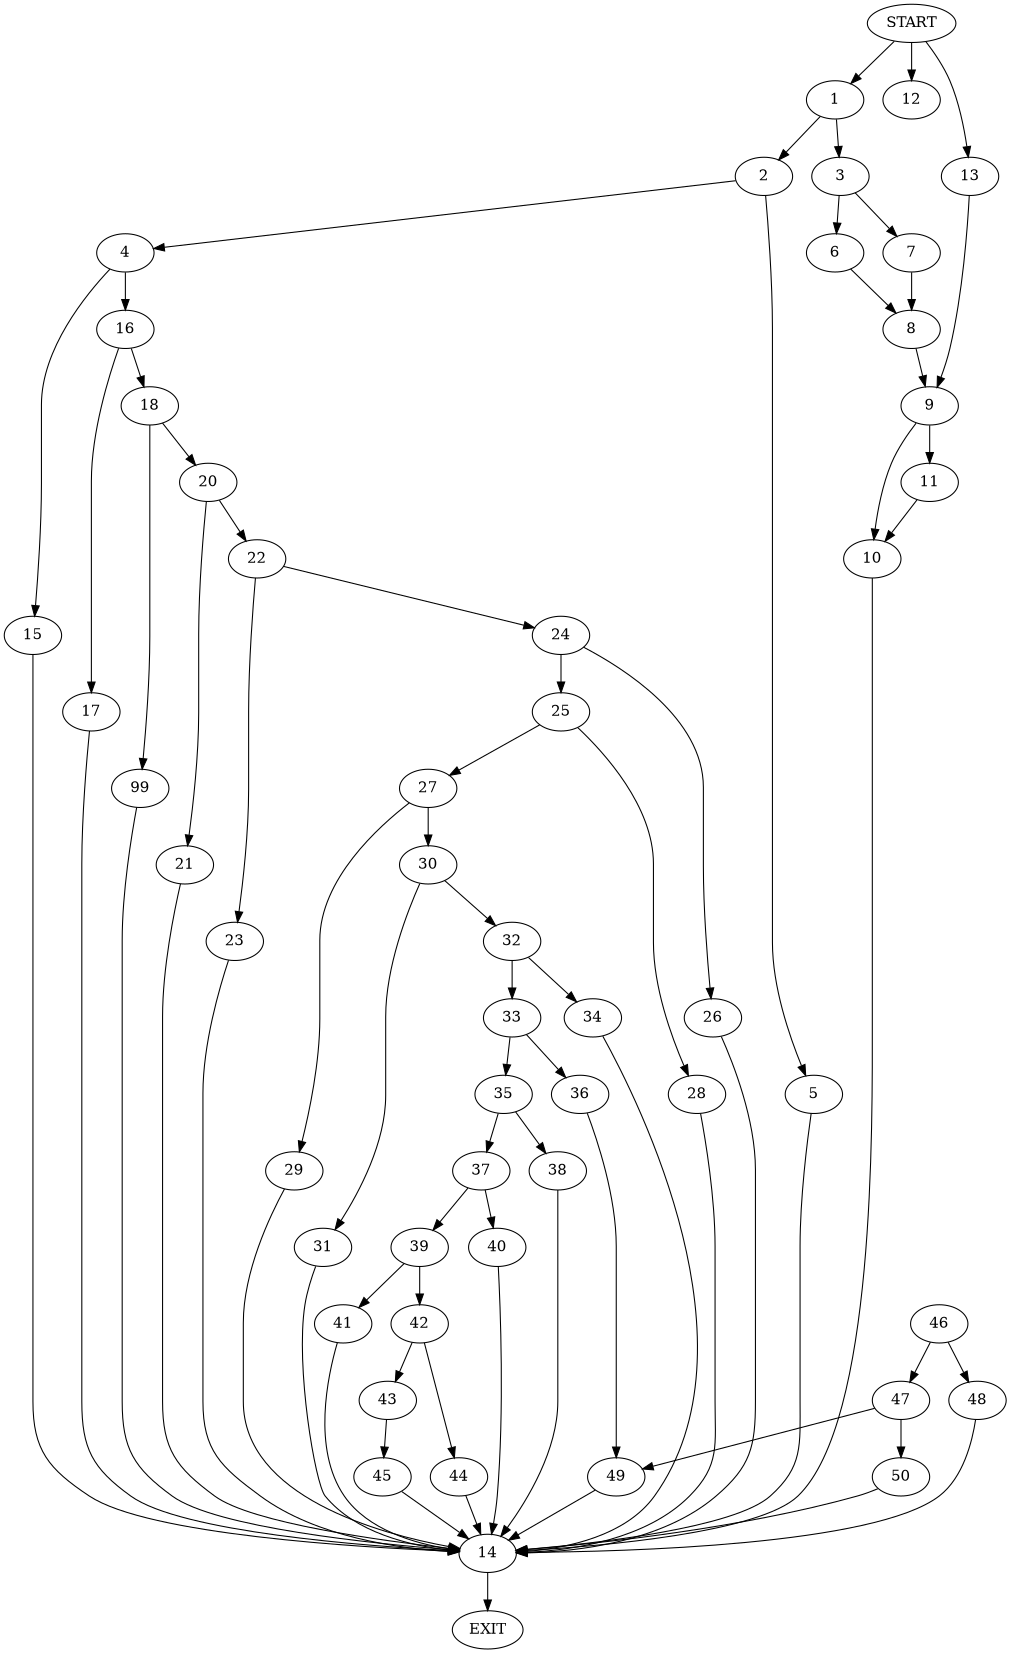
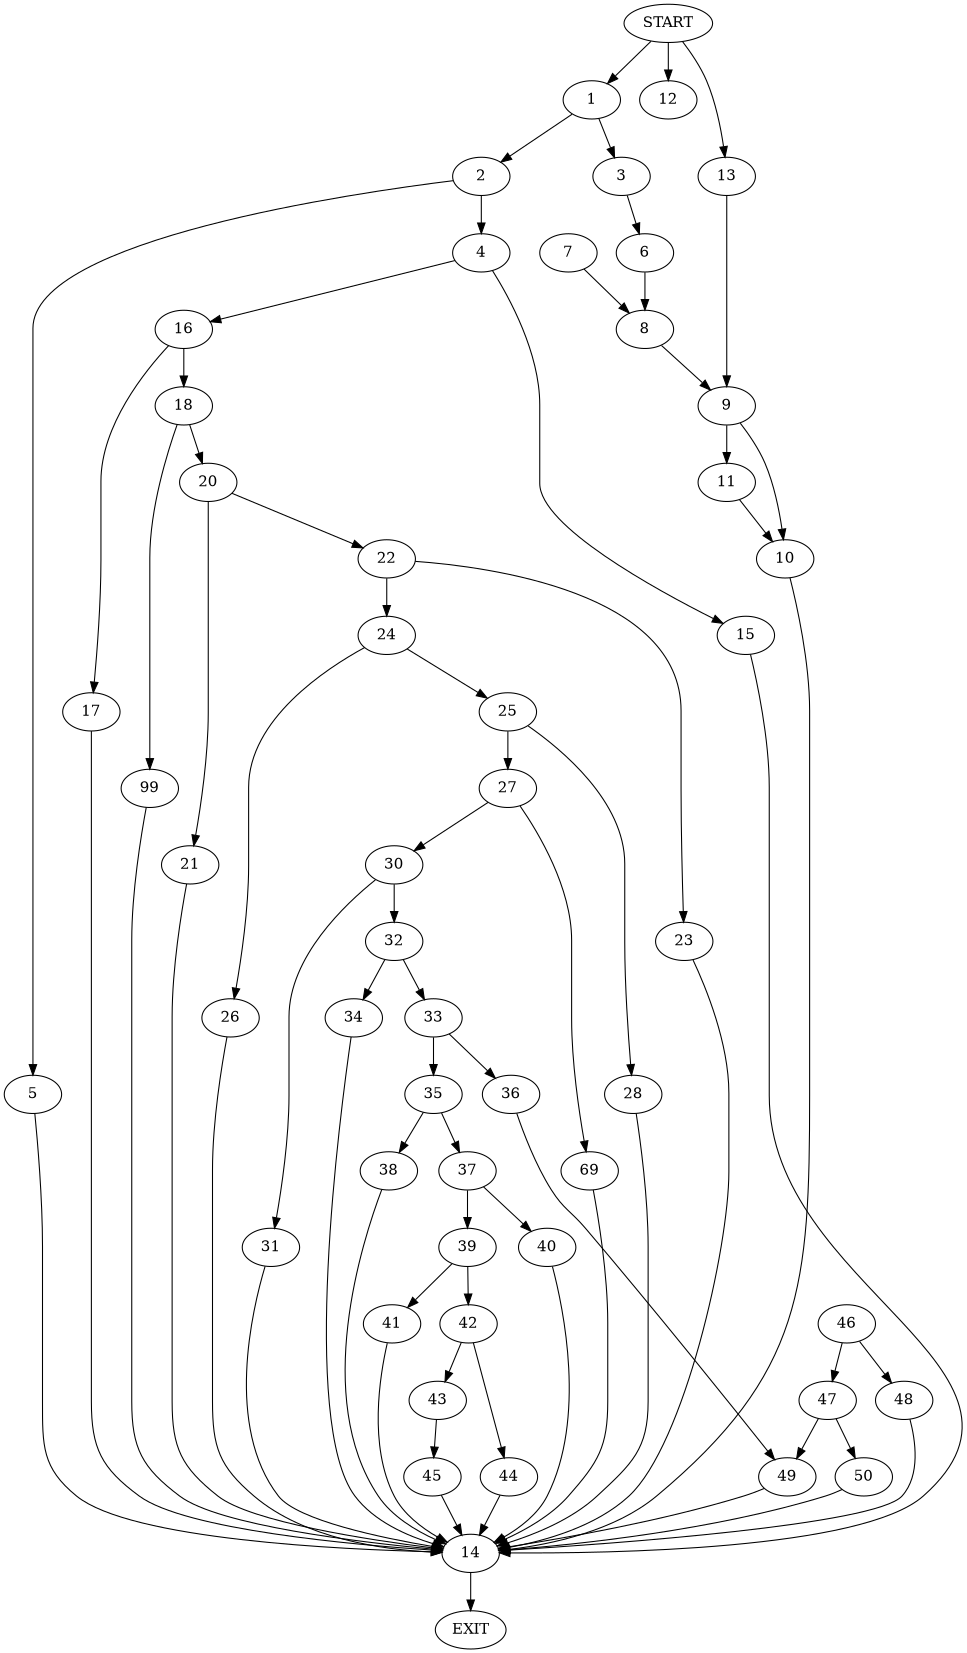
edge "3" -> "7": removed
node "29": label "29" -> "69"
